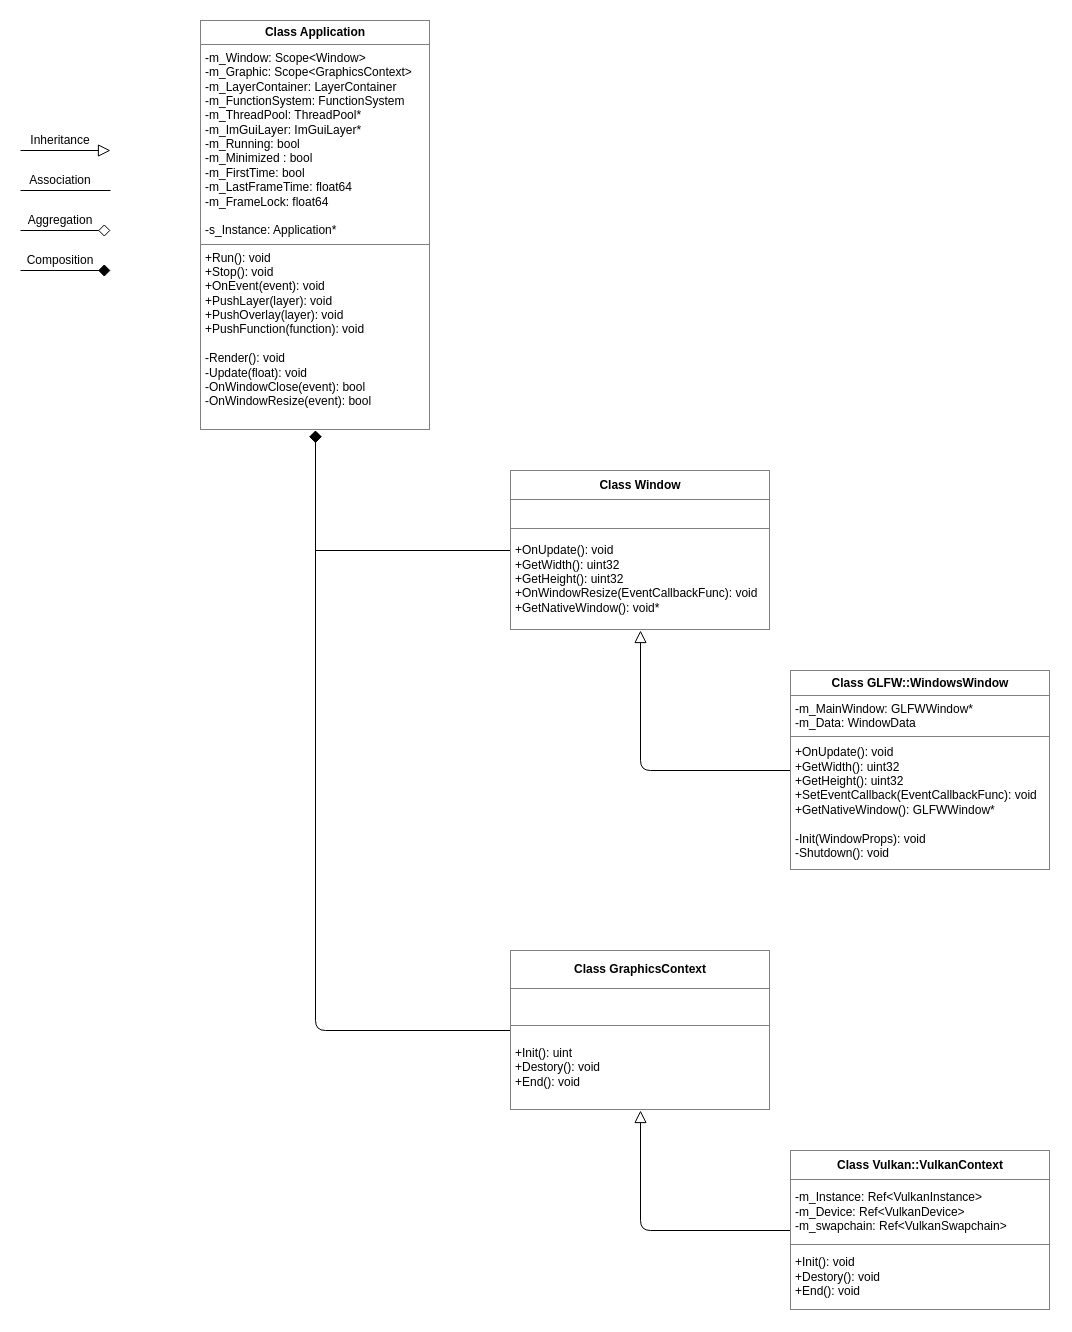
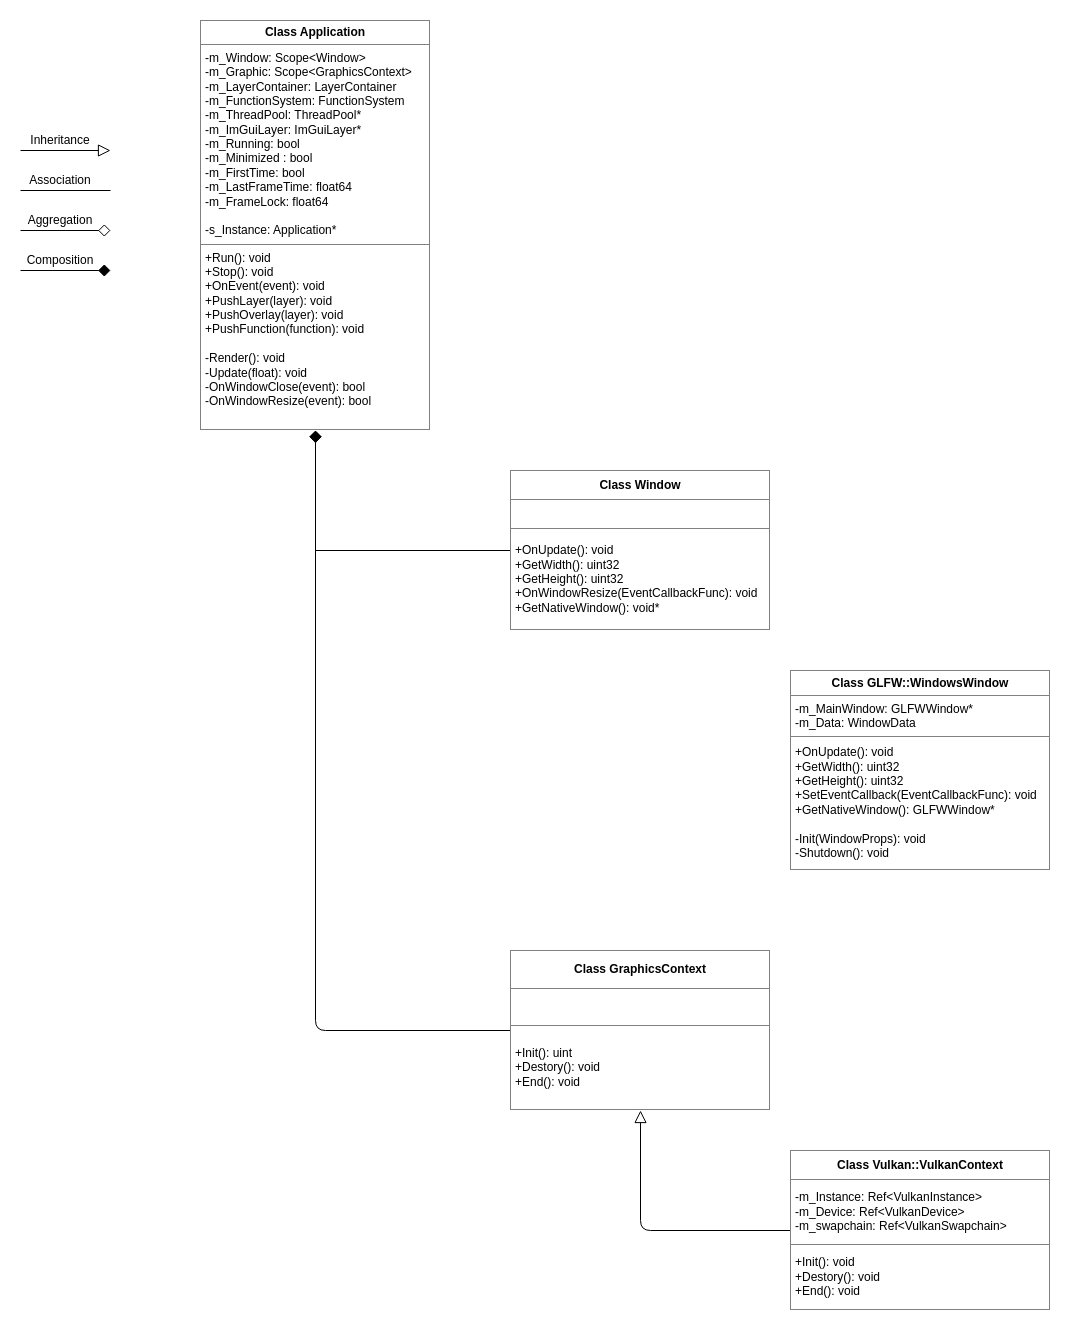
edge "Class GLFW::WindowsWindow -m_MainWindow: GLFWWindow* -m_Data: WindowData +OnUpdate(): void +GetWidth(): uint32 +GetHeight(): uint32 +SetEventCallback(EventCallbackFunc): void +GetNativeWindow(): GLFWWindow* -Init(WindowProps): void -Shutdown(): void" -> "Class Window +OnUpdate(): void +GetWidth(): uint32 +GetHeight(): uint32 +OnWindowResize(EventCallbackFunc): void +GetNativeWindow(): void*": removed
